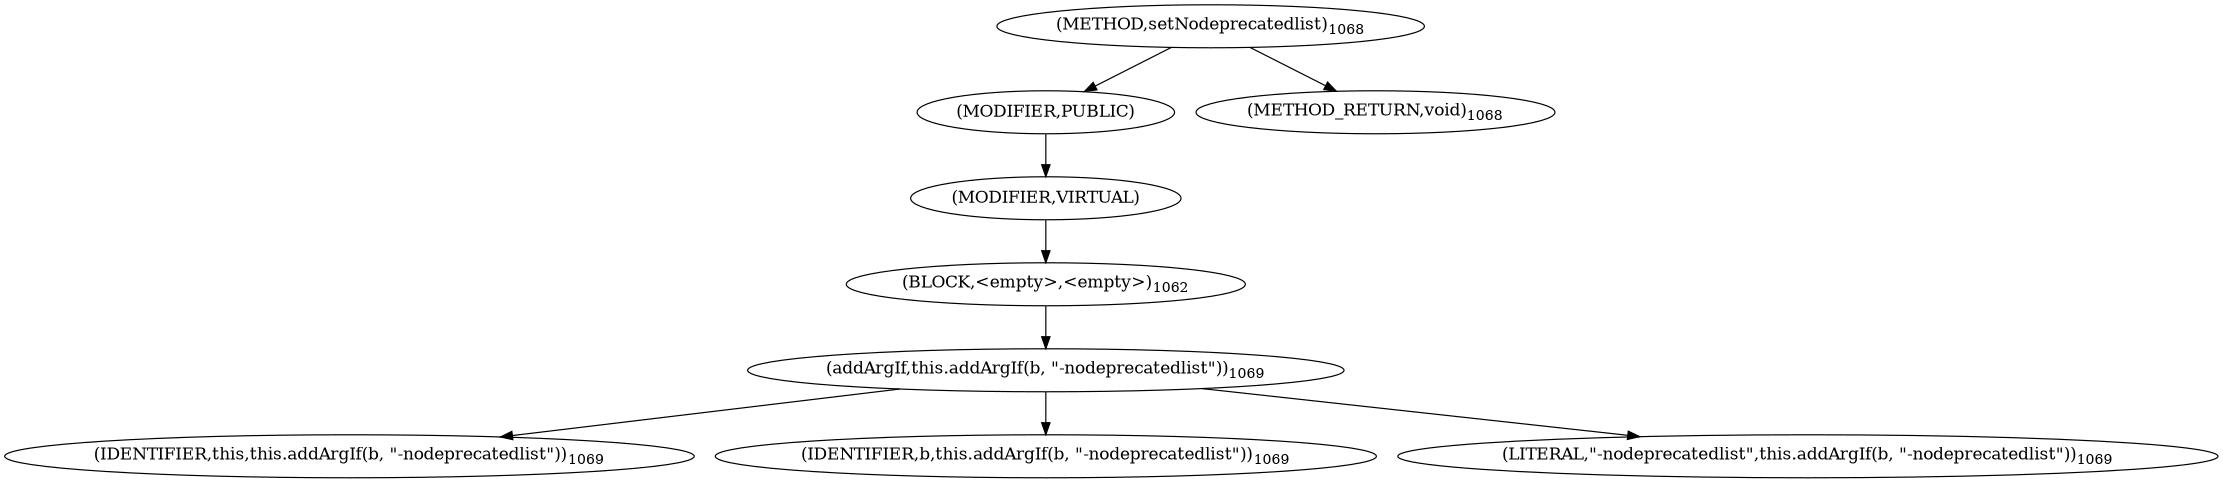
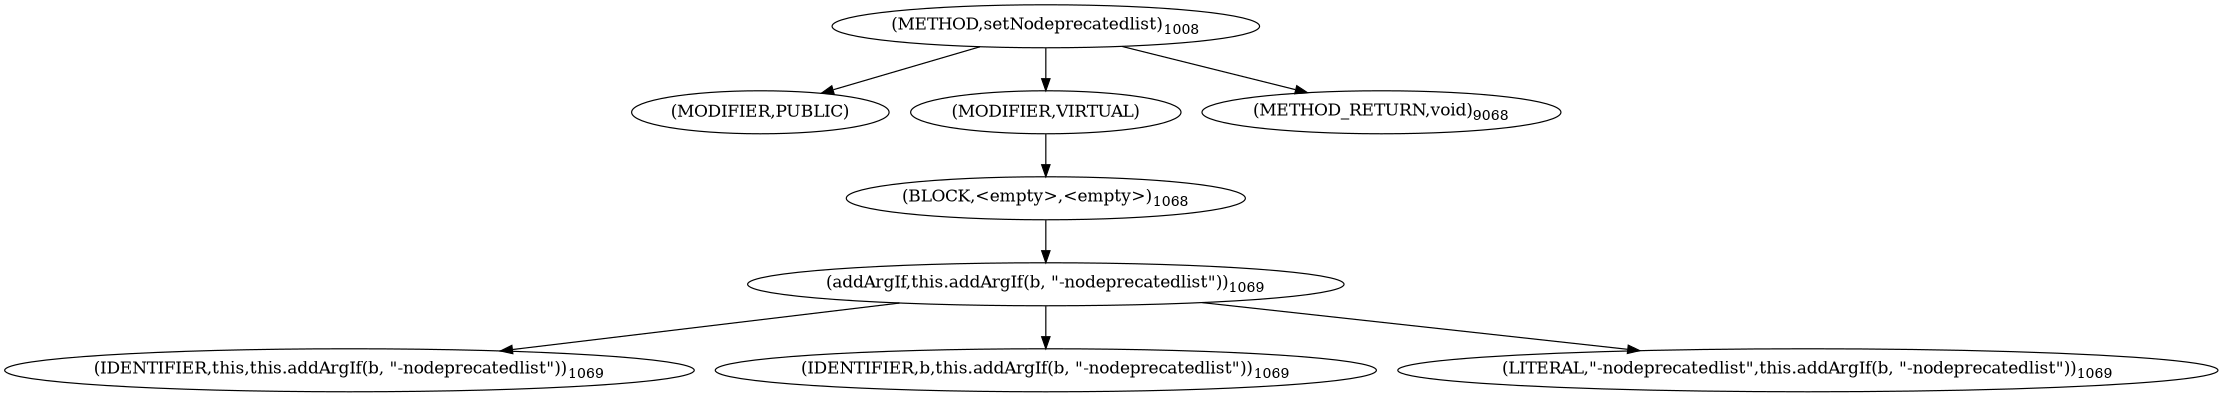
node "(METHOD,setNodeprecatedlist)": text "1068" -> "1008"
node "(METHOD_RETURN,void)": text "1068" -> "9068"
edge "(MODIFIER,PUBLIC)" -> "(MODIFIER,VIRTUAL)": now "(METHOD,setNodeprecatedlist)" -> "(MODIFIER,VIRTUAL)"
node "(BLOCK,<empty>,<empty>)": text "1062" -> "1068"
